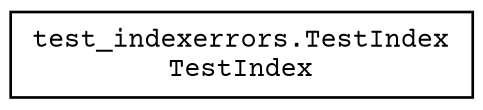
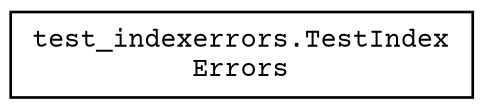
node "test_indexerrors.TestIndex TestIndex": label "test_indexerrors.TestIndex TestIndex" -> "test_indexerrors.TestIndex Errors"
